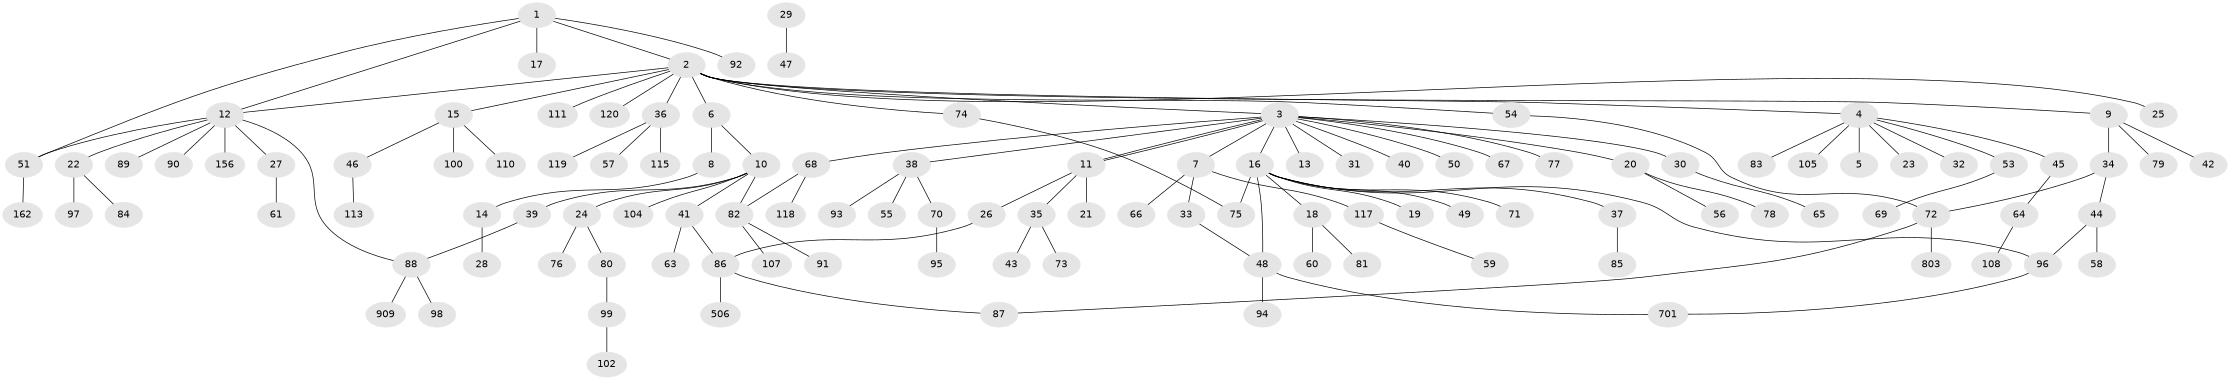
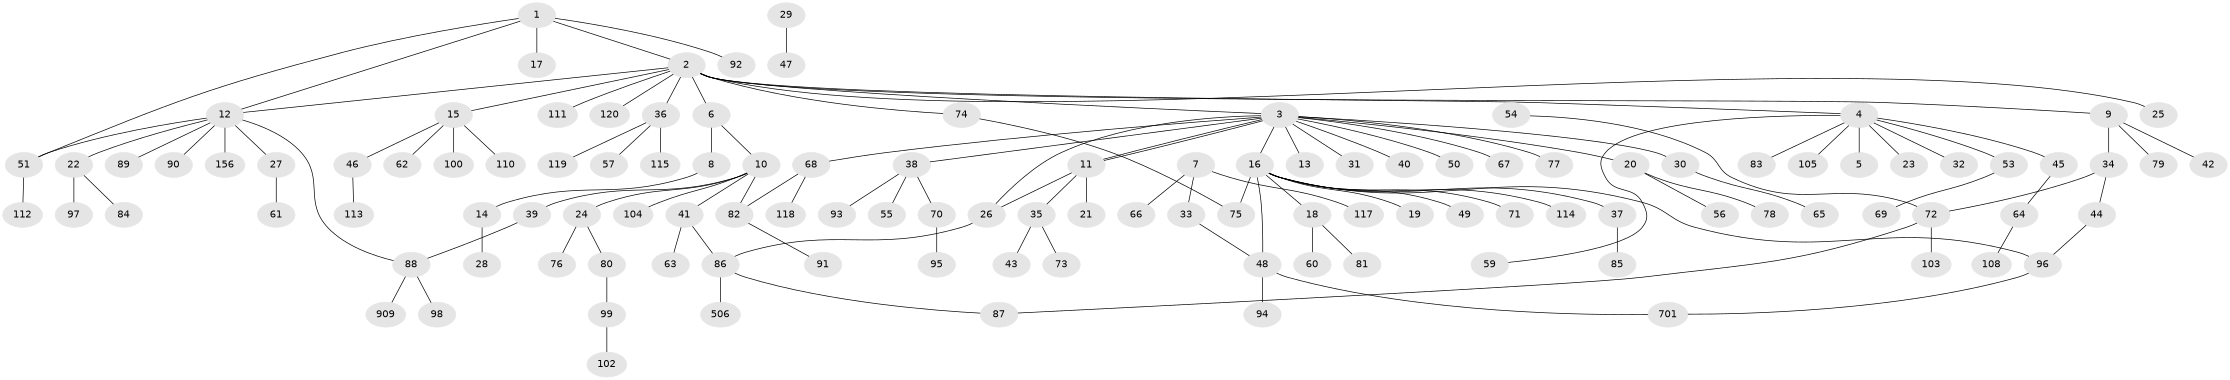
edge "2" -- "54": removed
edge "3" -- "7": now "3" -- "26"
node "62": added
node "162": label "162" -> "112"
node "114": added
edge "117" -- "59": now "4" -- "59"
node "107": removed
node "803": label "803" -> "103"
node "58": removed
